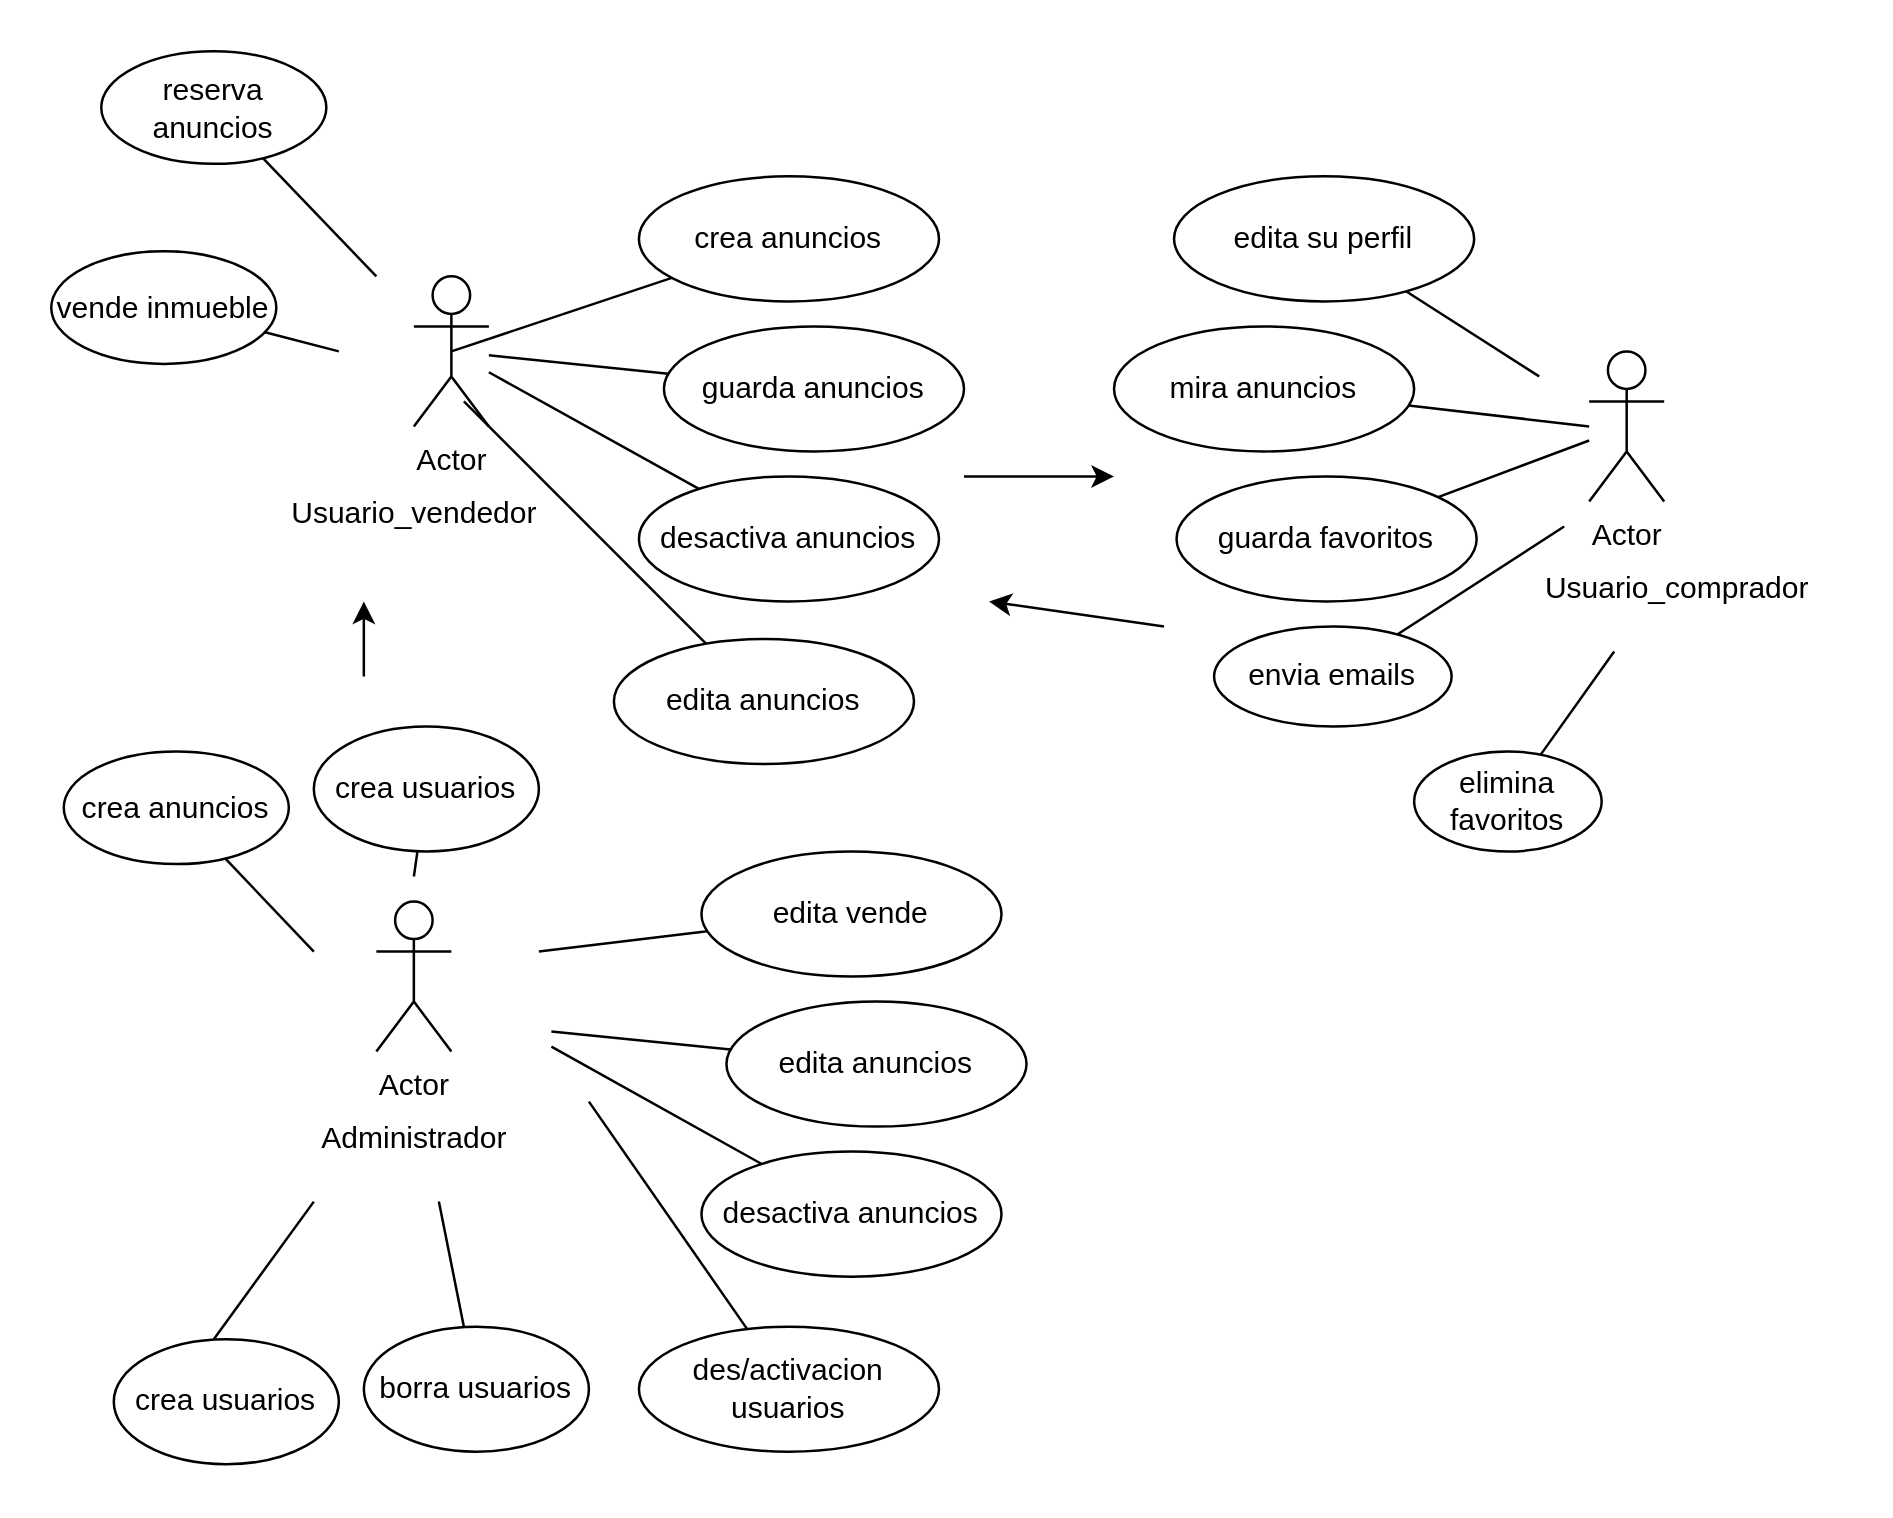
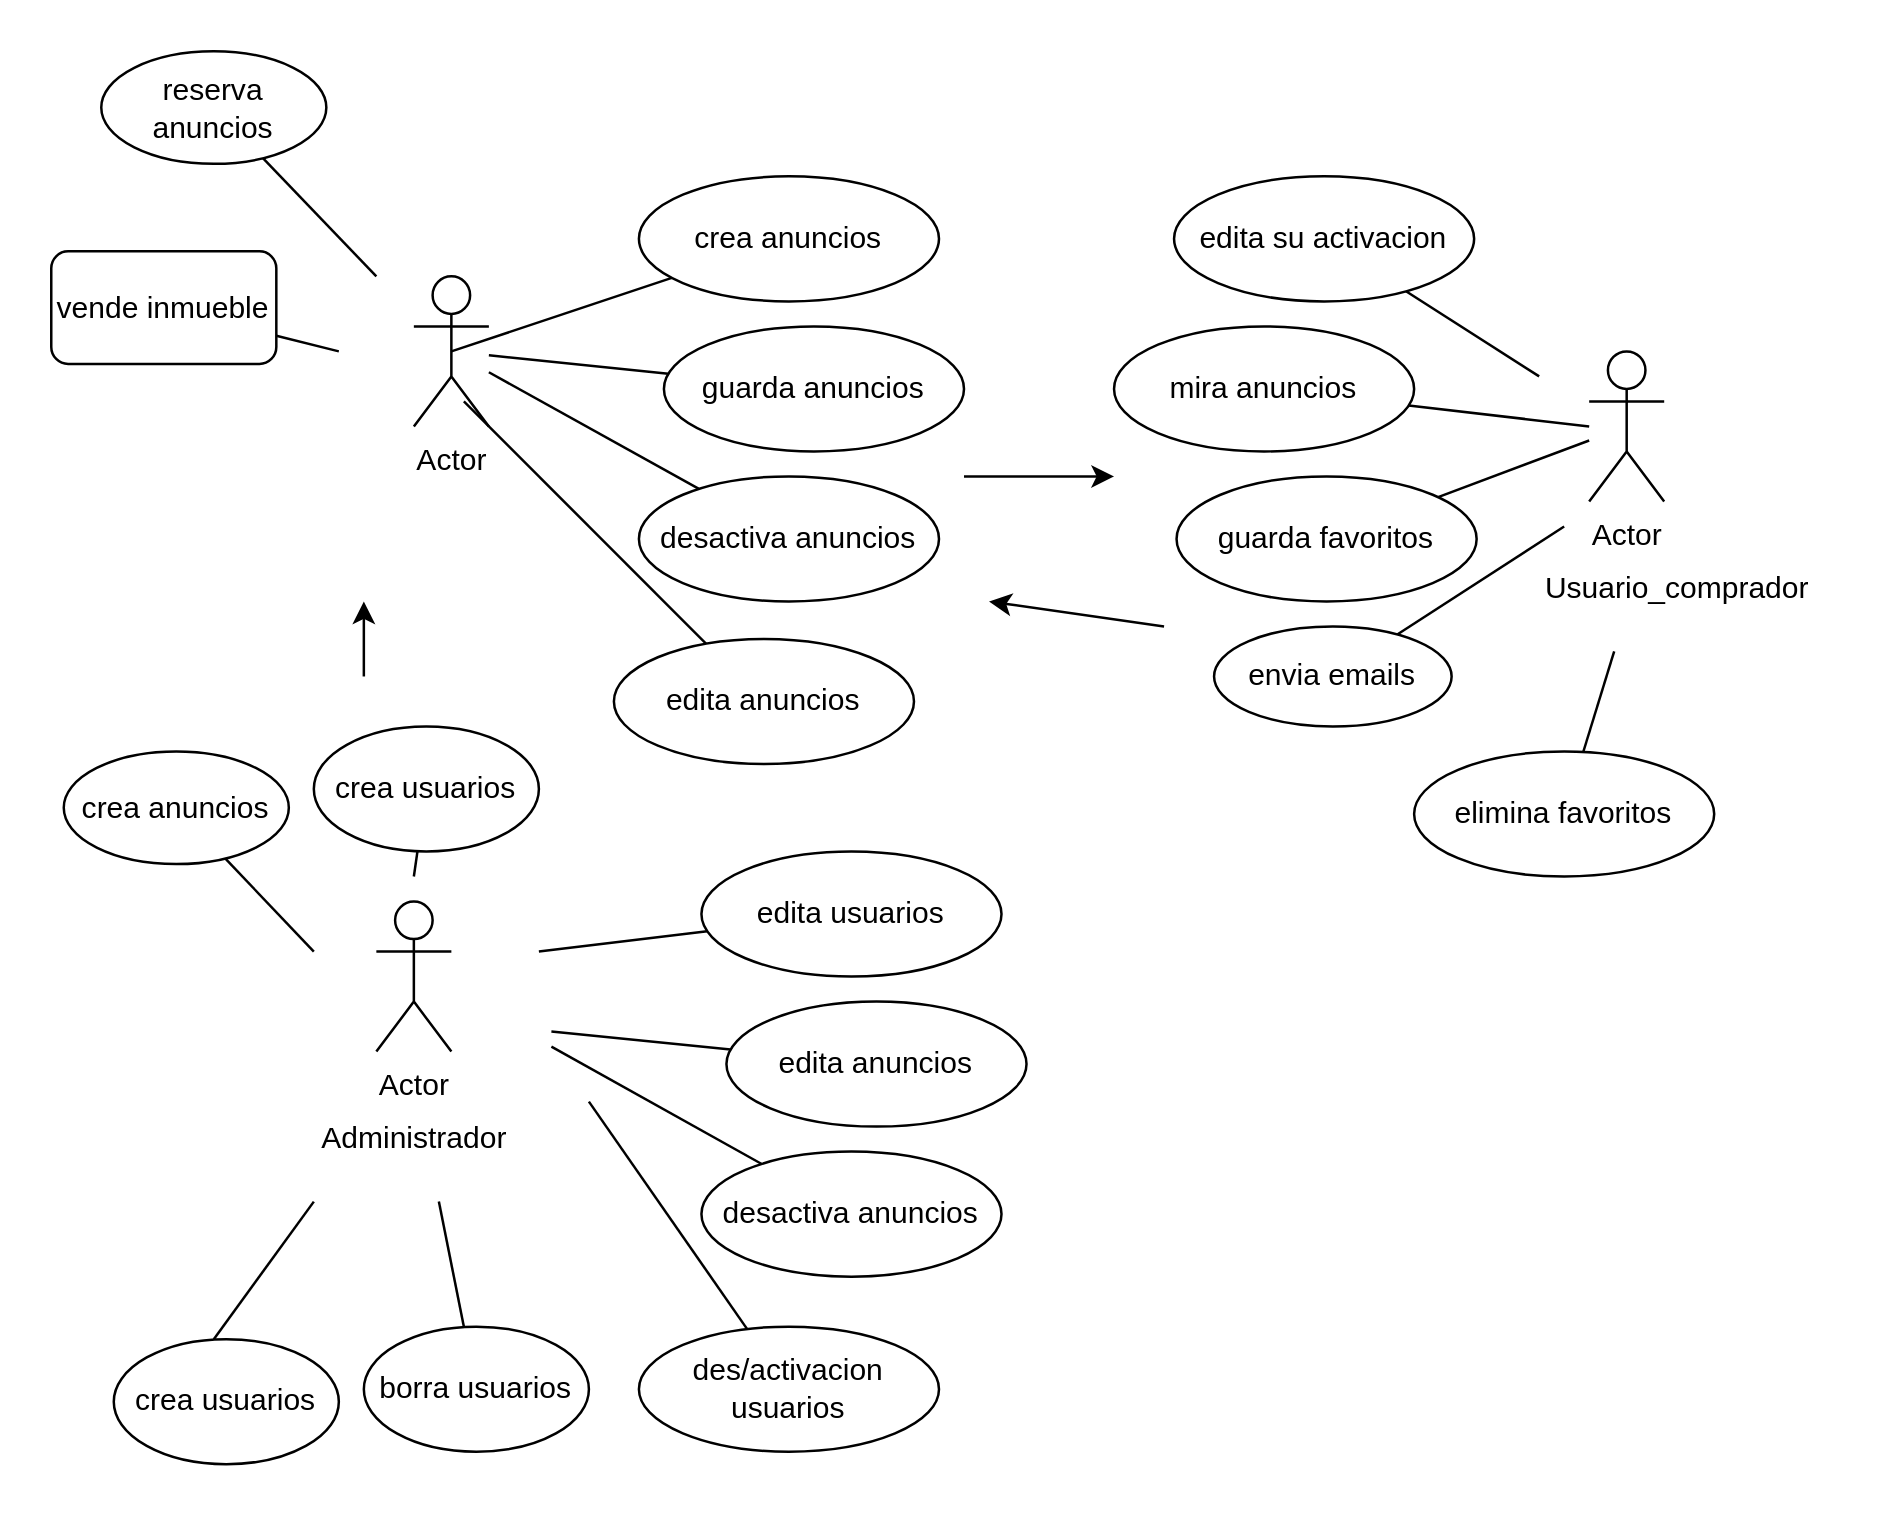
node "edita su perfil": label "edita su perfil" -> "edita su activacion"
node "vende inmueble": shape ellipse -> rounded rectangle
node "Usuario_vendedor": removed
node "elimina favoritos": size 188x100 -> 300x125
node "edita vende": label "edita vende" -> "edita usuarios"
